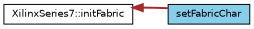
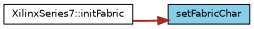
edge "setFabricChar" -> "XilinxSeries7::initFabric": reversed
